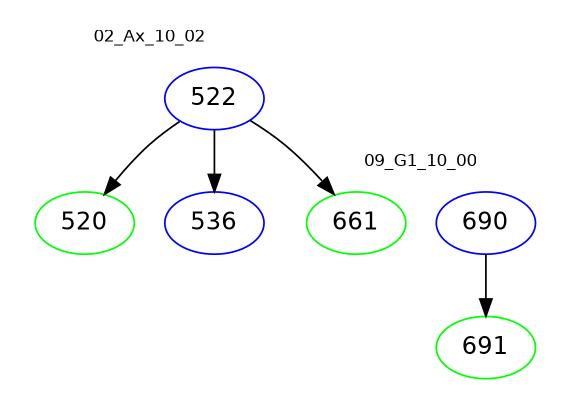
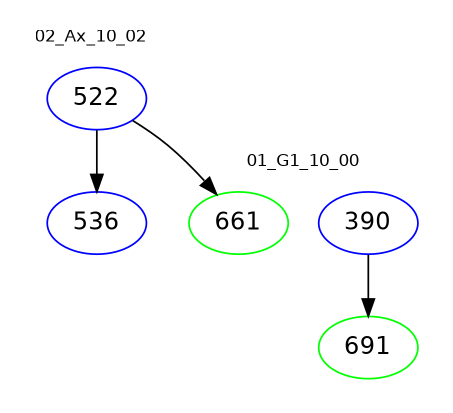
cluster "09_G1_10_00": label "09_G1_10_00" -> "01_G1_10_00"
node "520": removed
node "690": label "690" -> "390"
